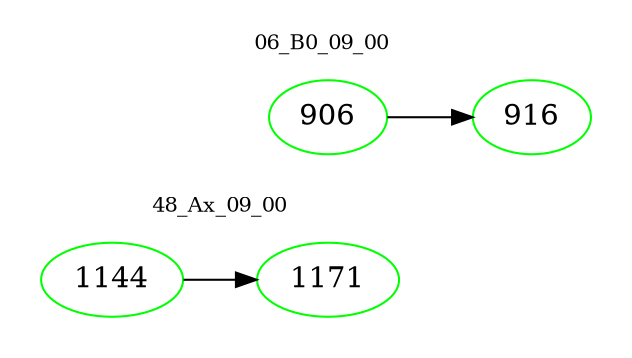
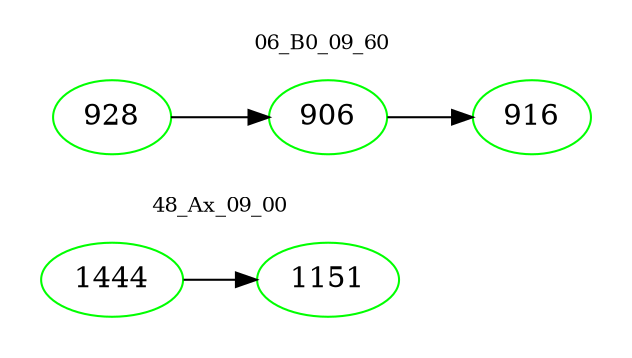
cluster "06_B0_09_00": label "06_B0_09_00" -> "06_B0_09_60"
node "928": added
node "1144": label "1144" -> "1444"
node "1171": label "1171" -> "1151"
